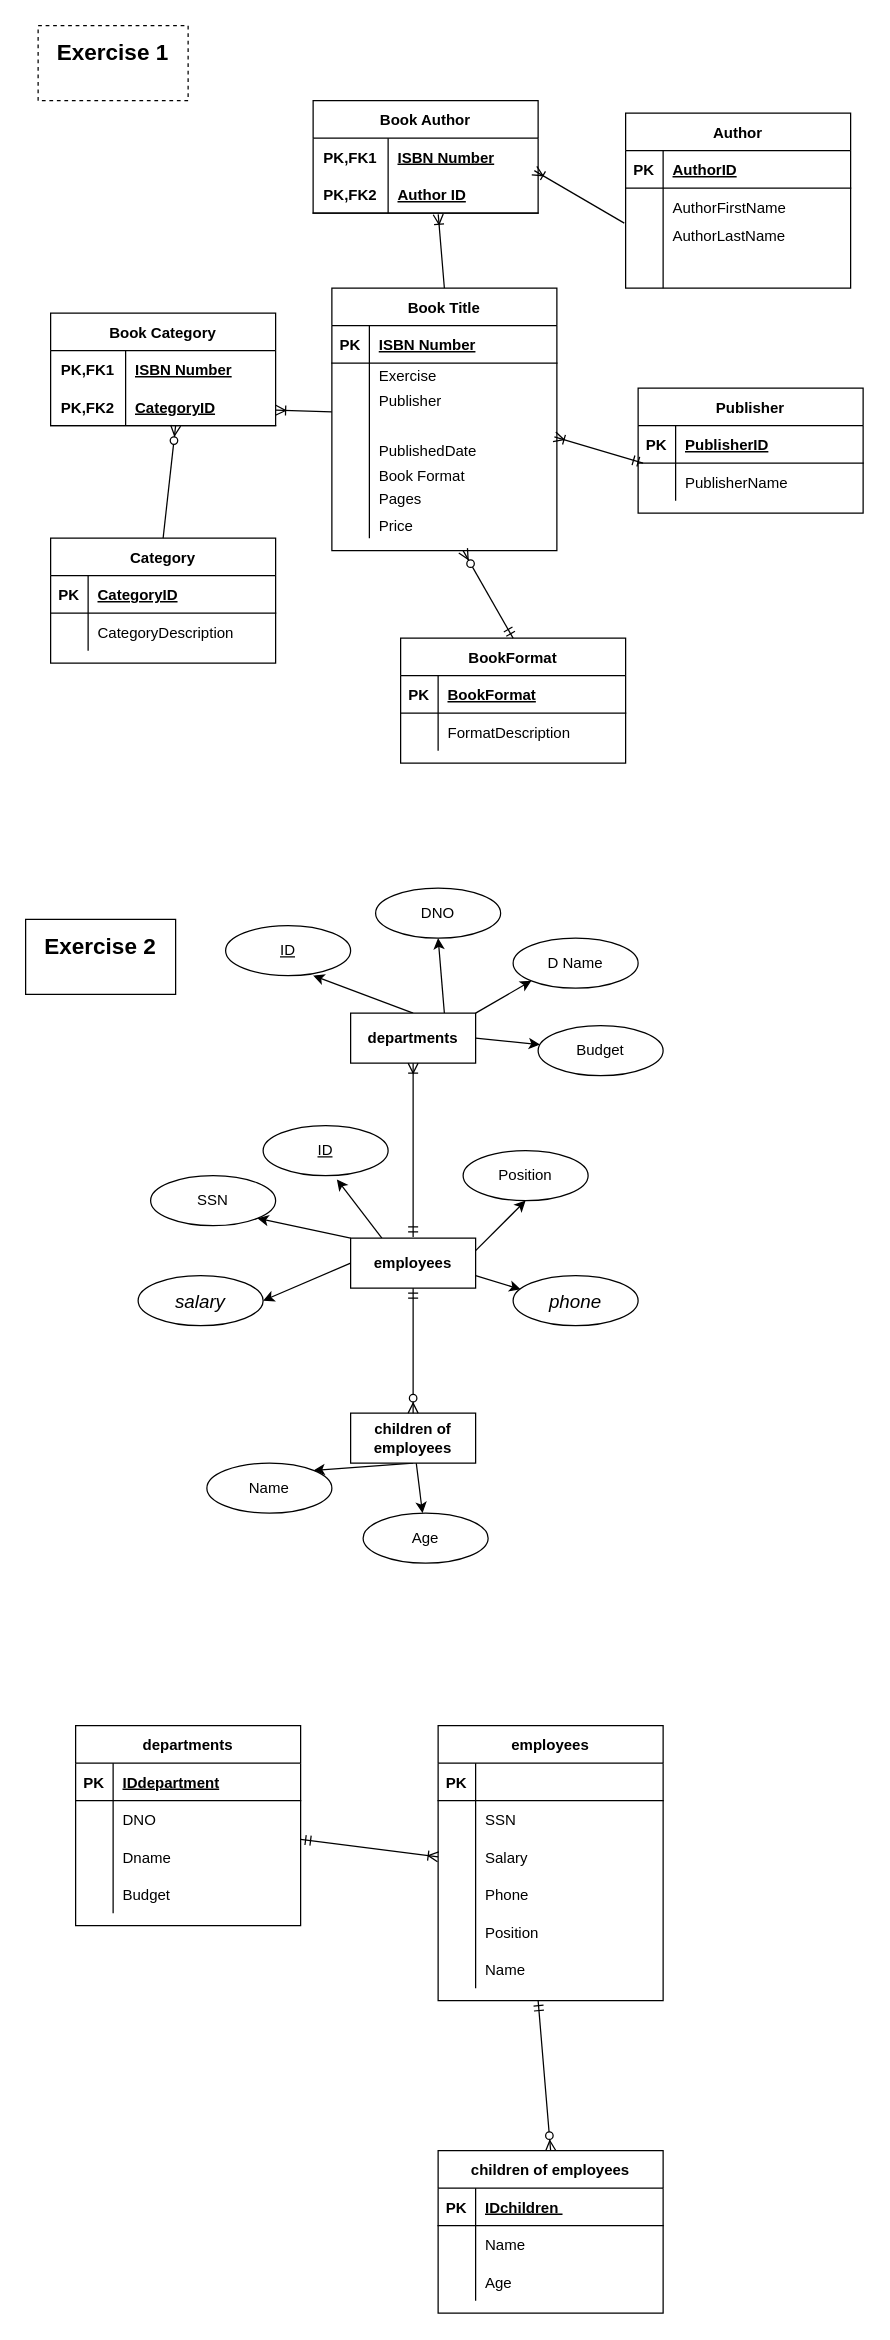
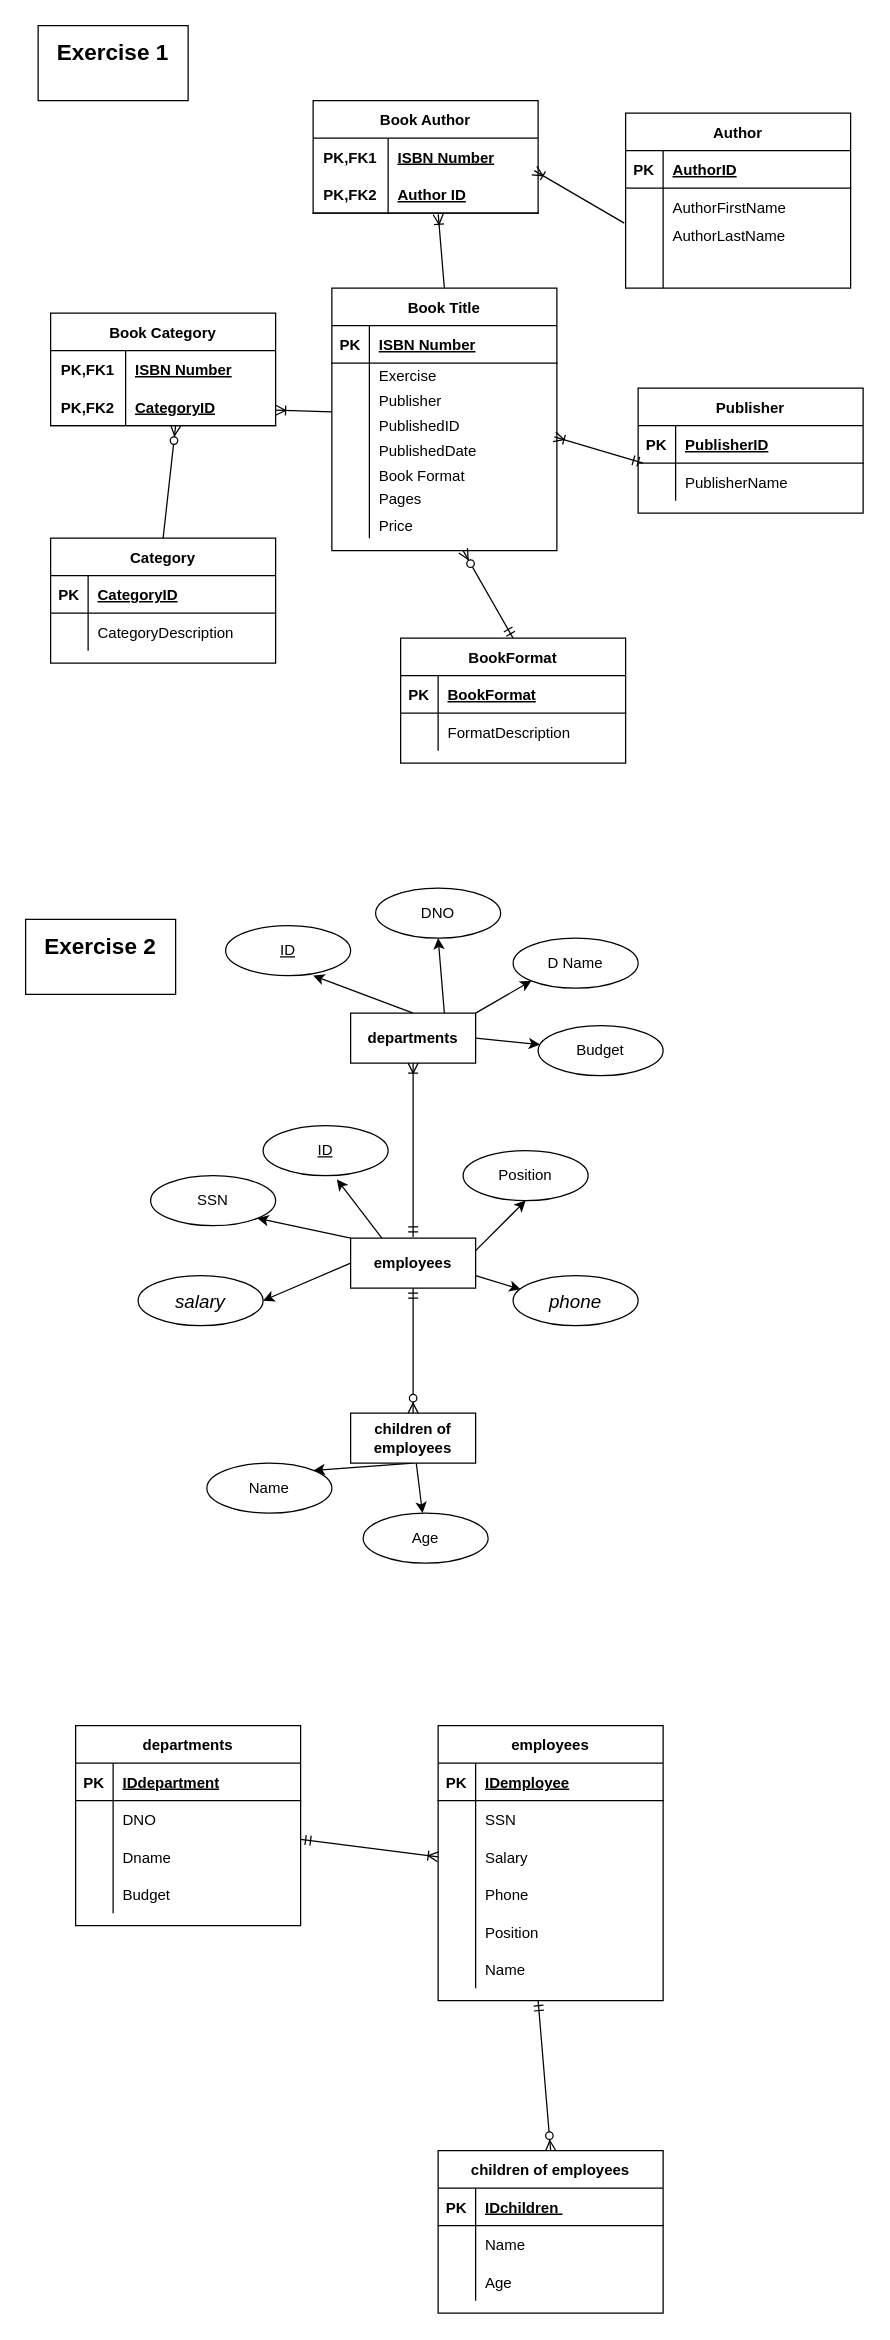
node "Exercise 1": style dashed -> solid
node "PublishedID": added
node "IDemployee": added
